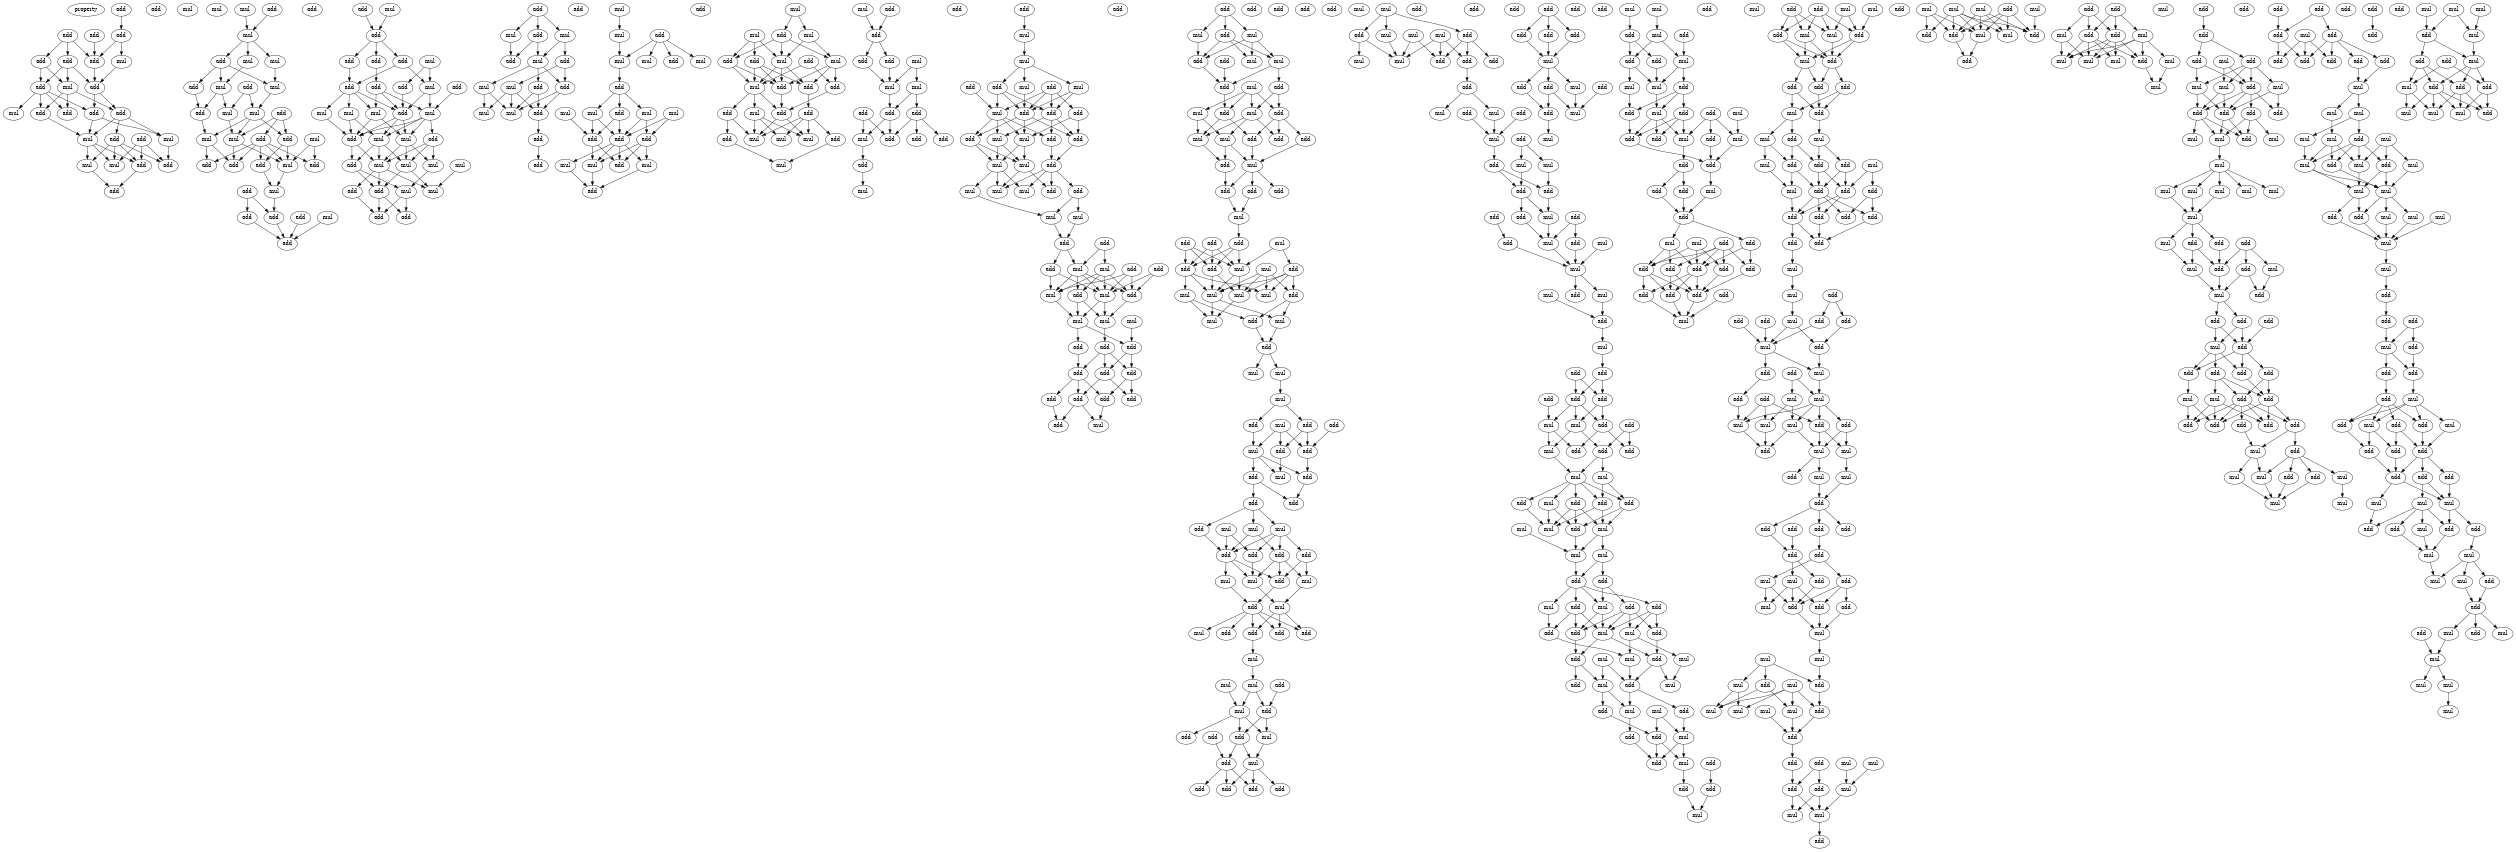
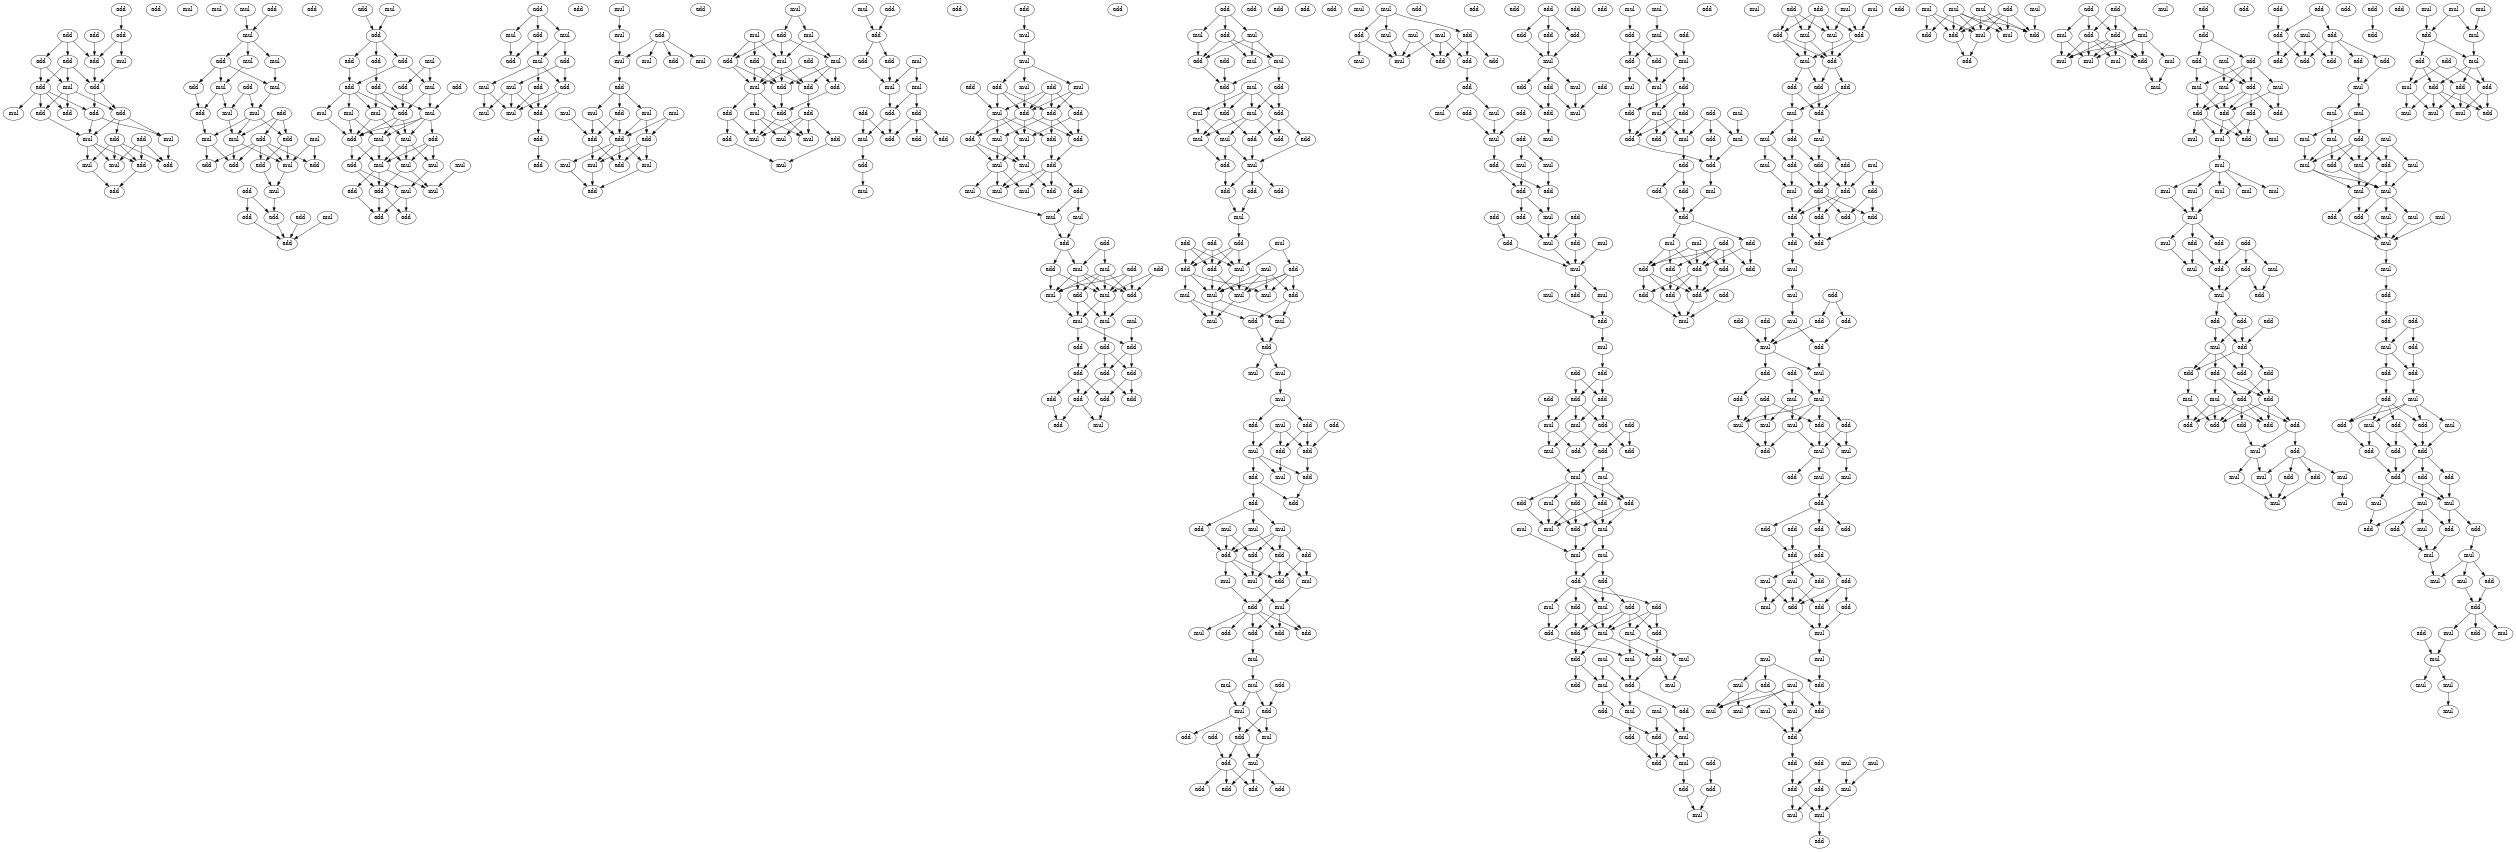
node "property": removed
